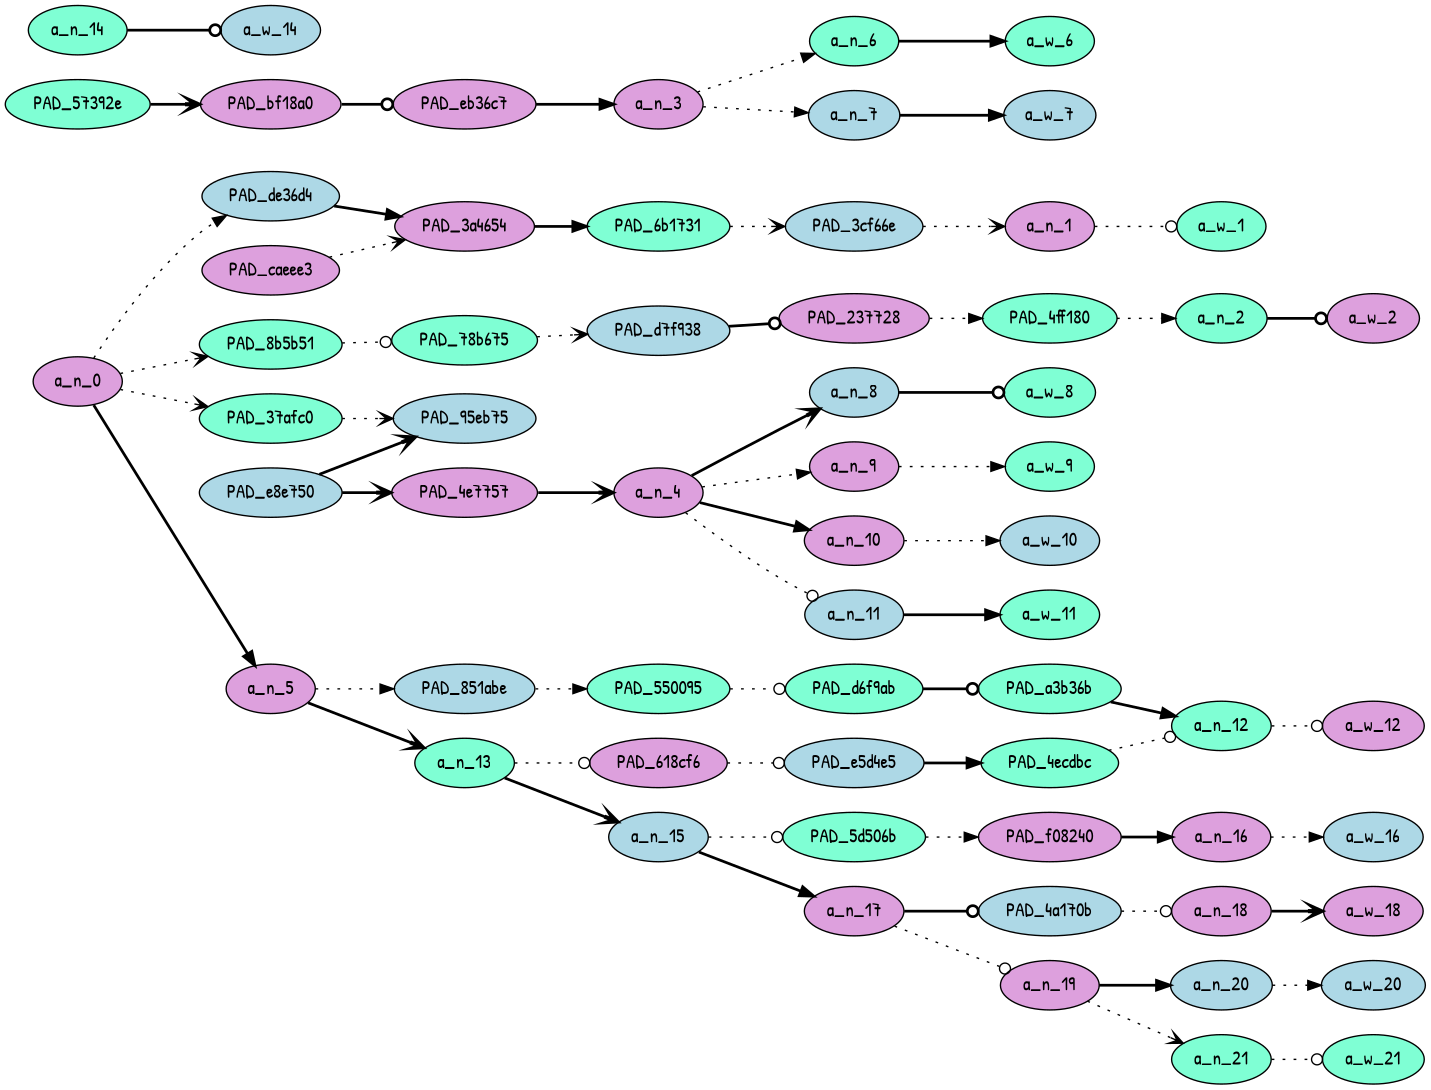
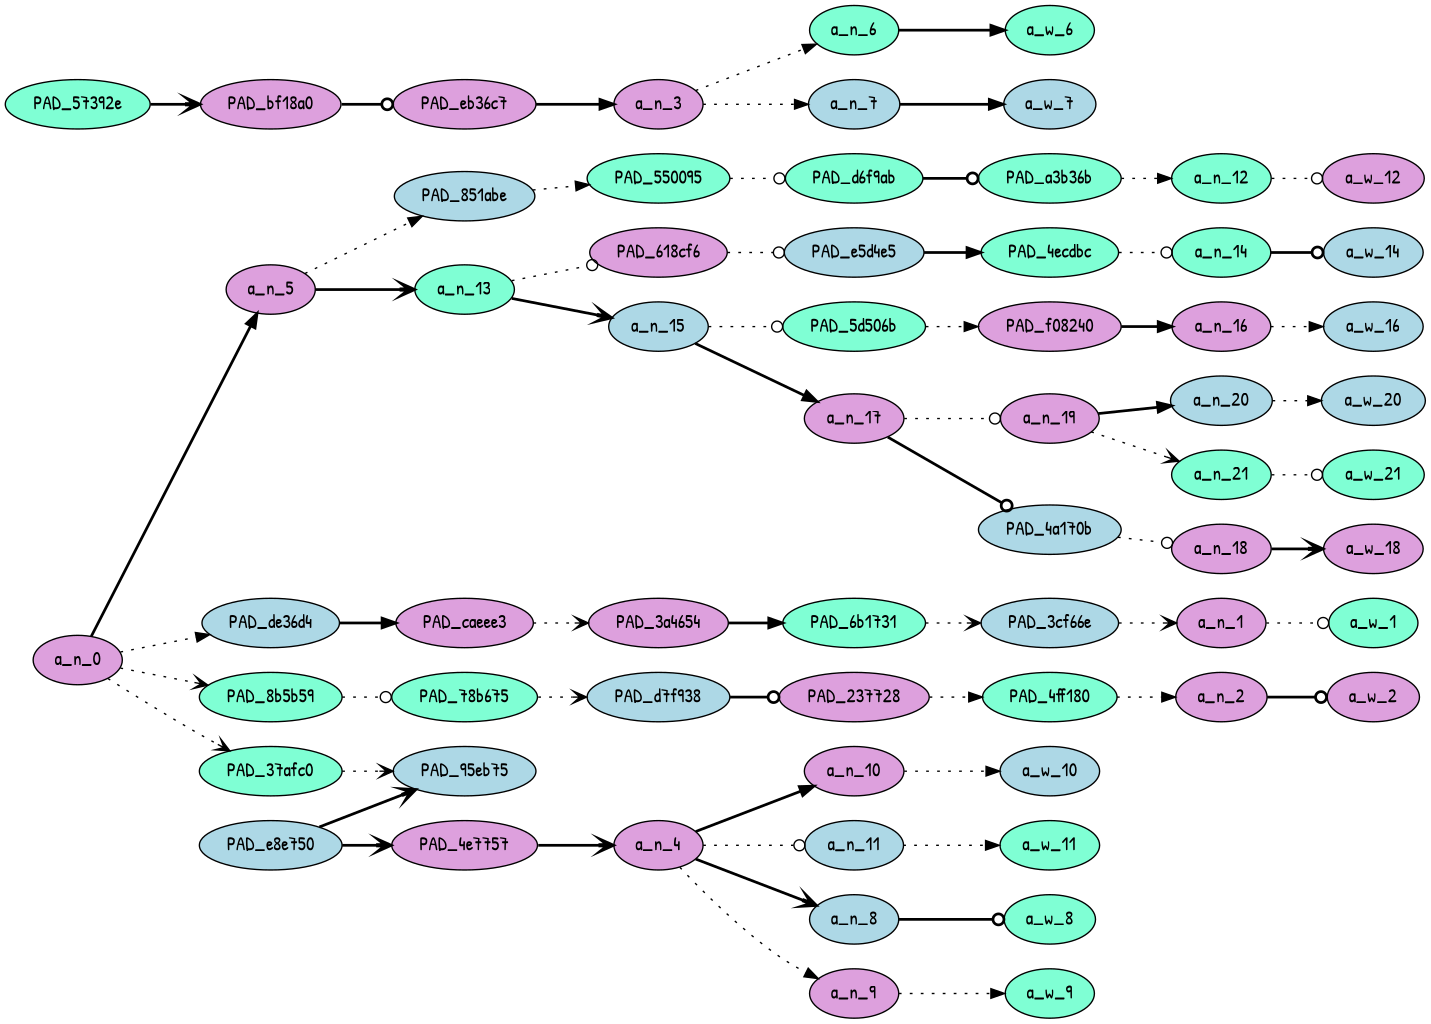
edge "PAD_de36d4" -> "PAD_3a4654": now "PAD_de36d4" -> "PAD_caeee3"
node "a_n_2": fillcolor aquamarine -> plum
node "PAD_8b5b51": label "PAD_8b5b51" -> "PAD_8b5b59"
edge "a_n_11" -> "a_w_11": style bold -> dotted
edge "PAD_a3b36b" -> "a_n_12": style bold -> dotted
edge "PAD_4ecdbc" -> "a_n_12": now "PAD_4ecdbc" -> "a_n_14"
